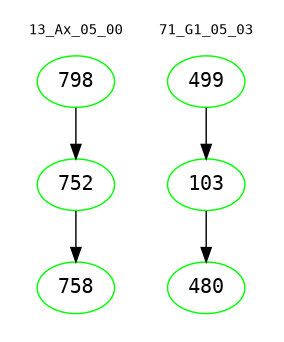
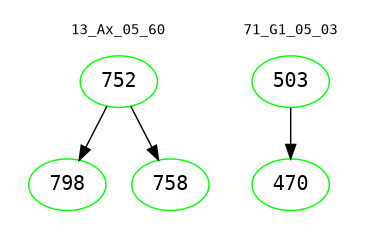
cluster "13_Ax_05_00": label "13_Ax_05_00" -> "13_Ax_05_60"
node "499": removed
edge "798" -> "752": reversed
node "103": label "103" -> "503"
node "480": label "480" -> "470"
